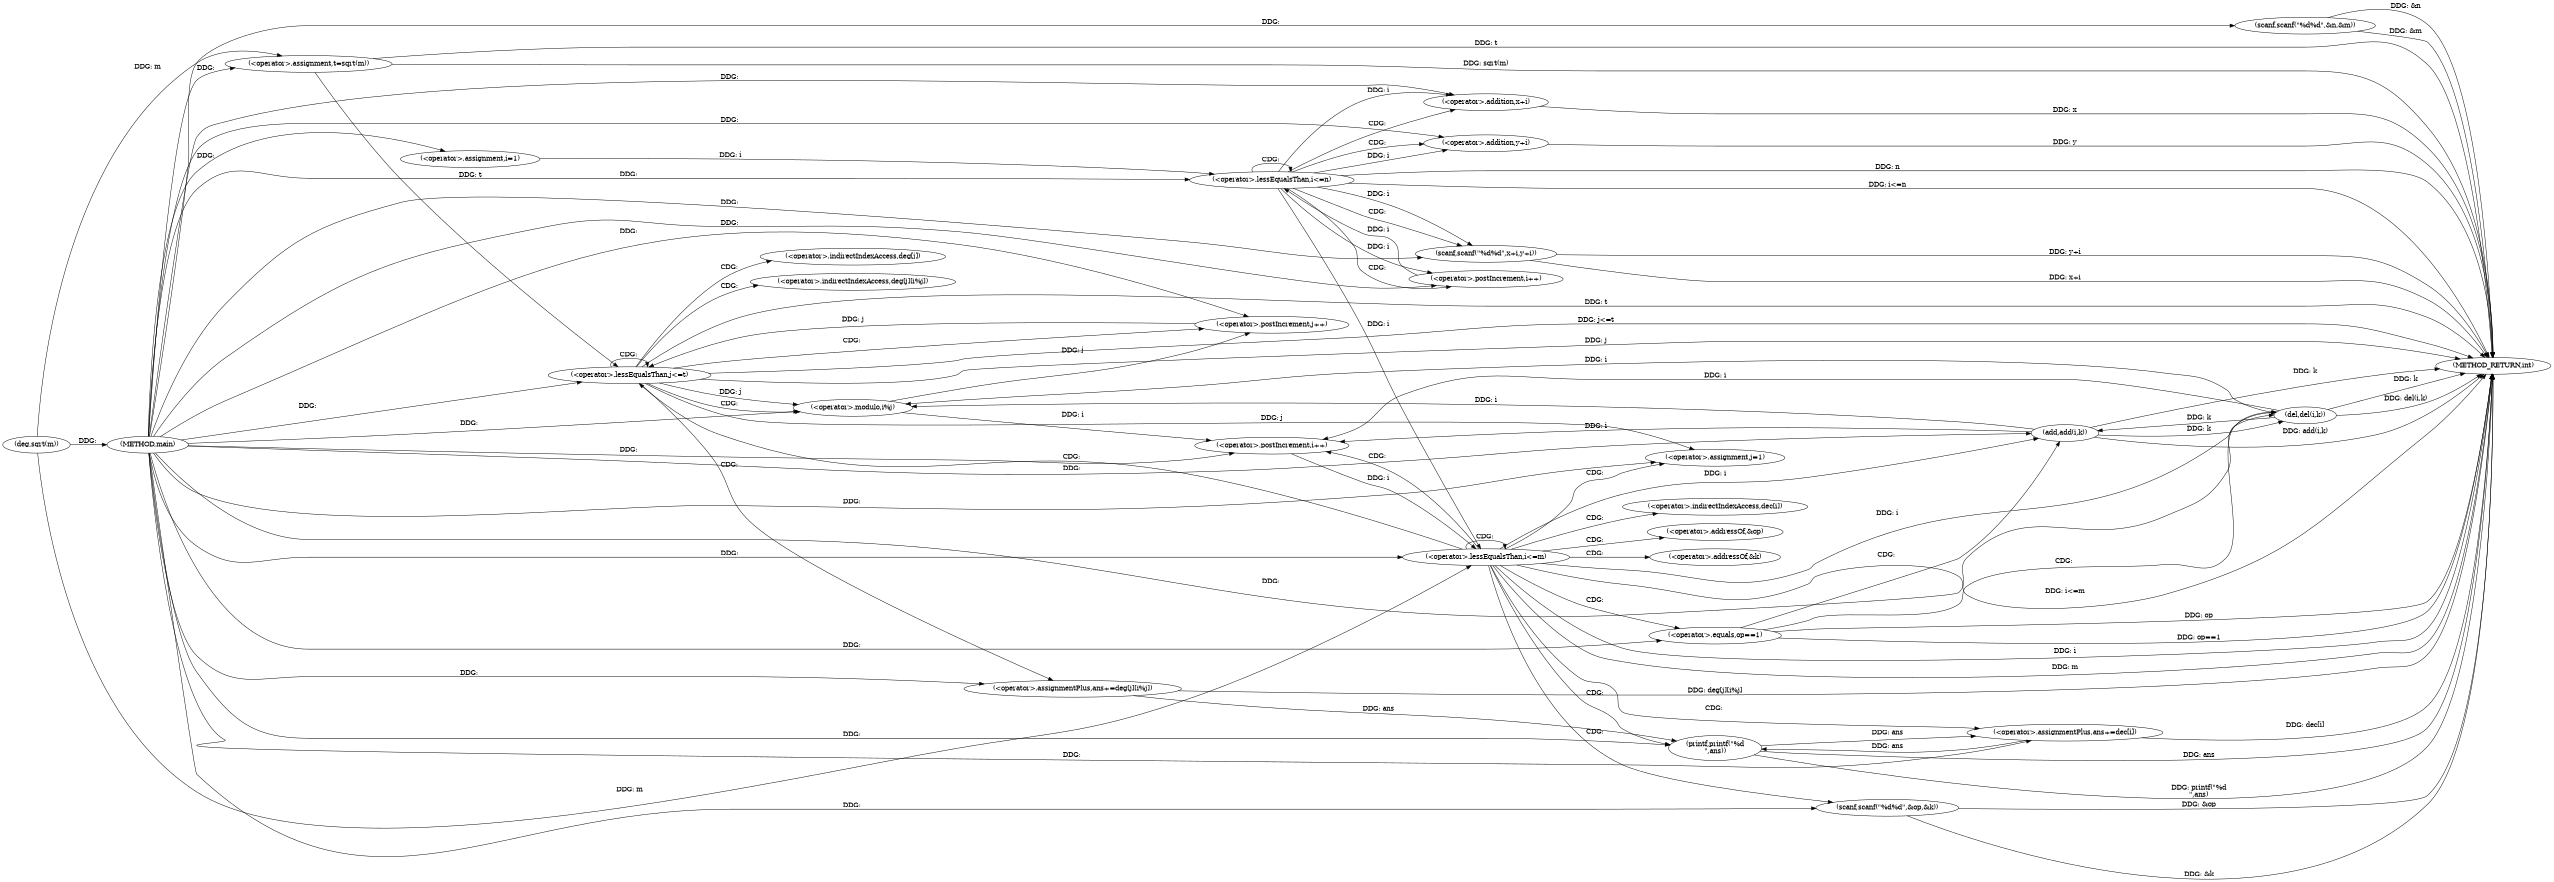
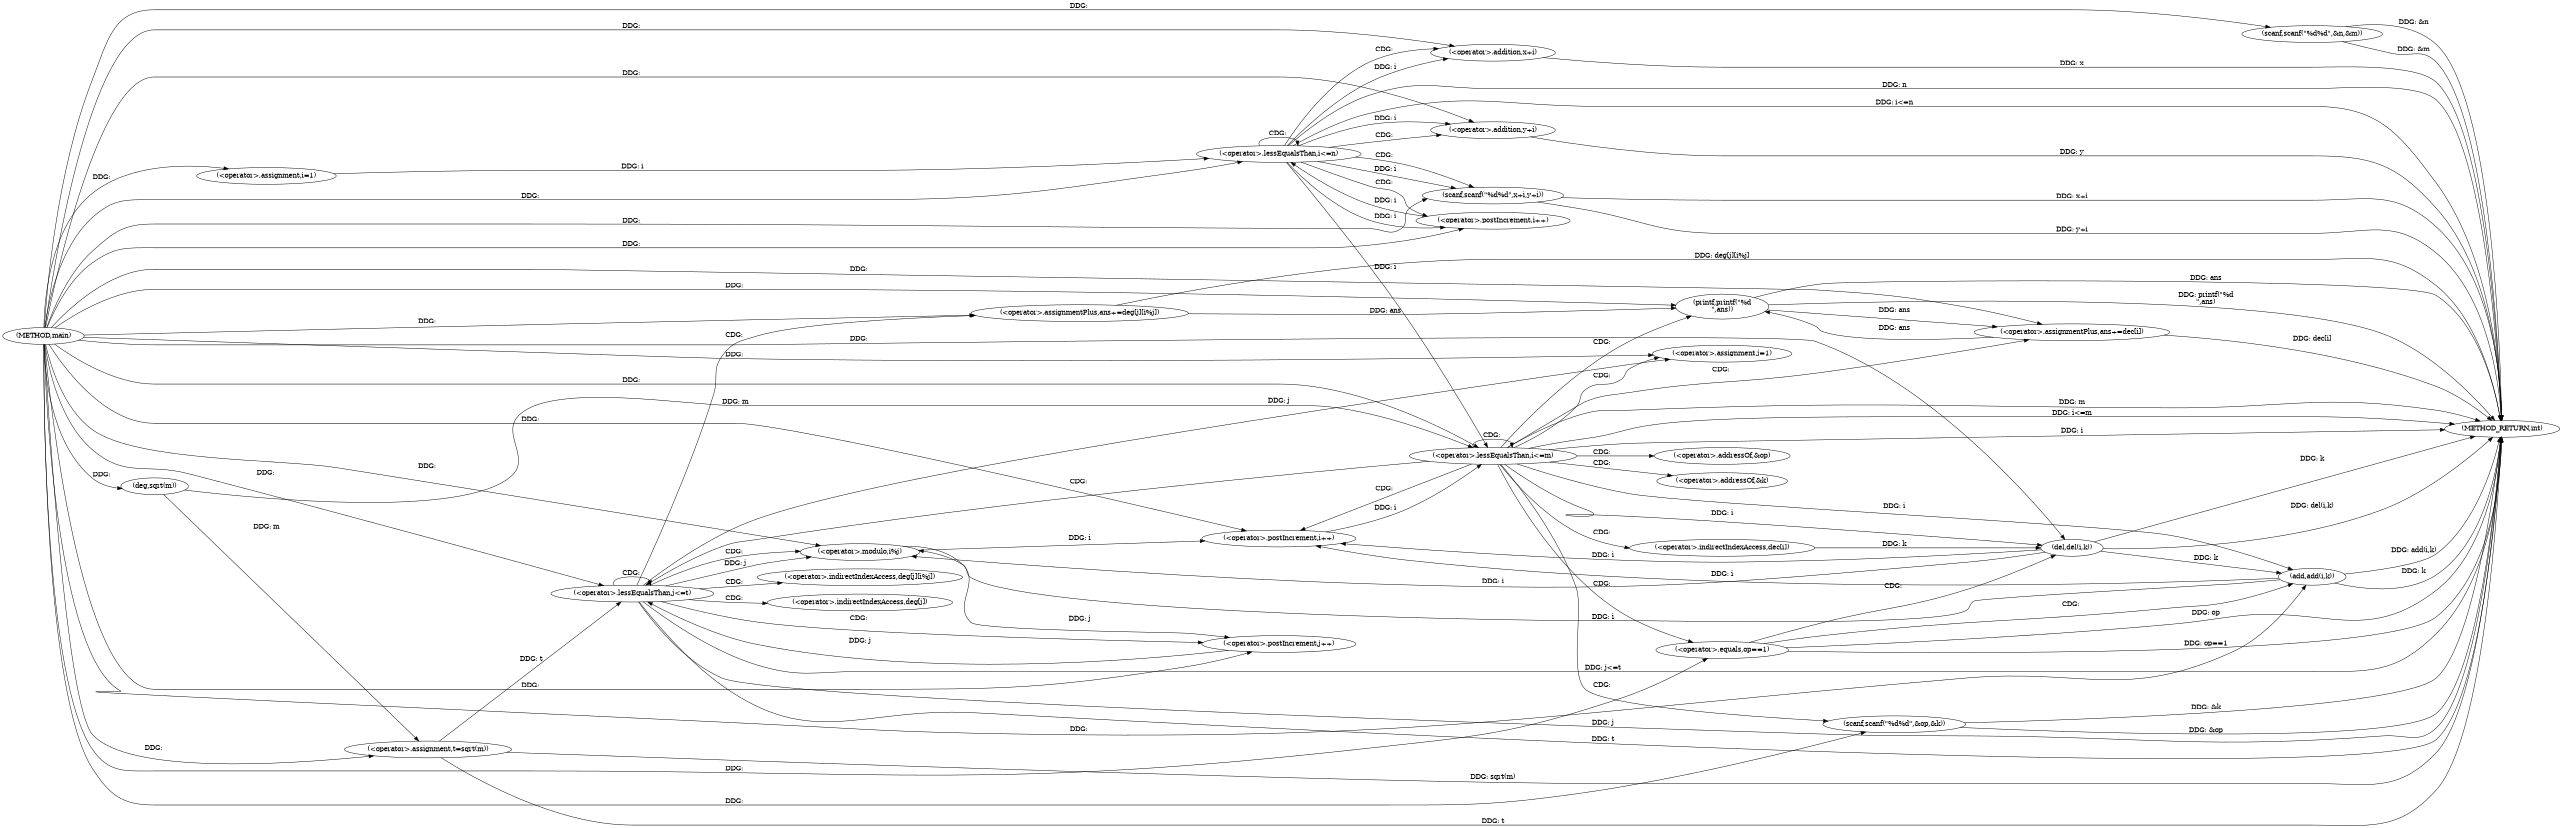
edge "(add,add(i,k))" -> "(del,del(i,k))": now "(<operator>.indirectIndexAccess,dec[i])" -> "(del,del(i,k))"
edge "(deg,sqrt(m))" -> "(METHOD,main)": reversed
